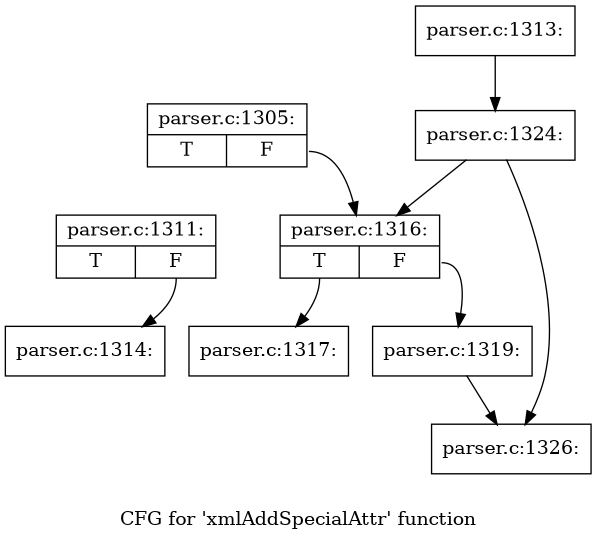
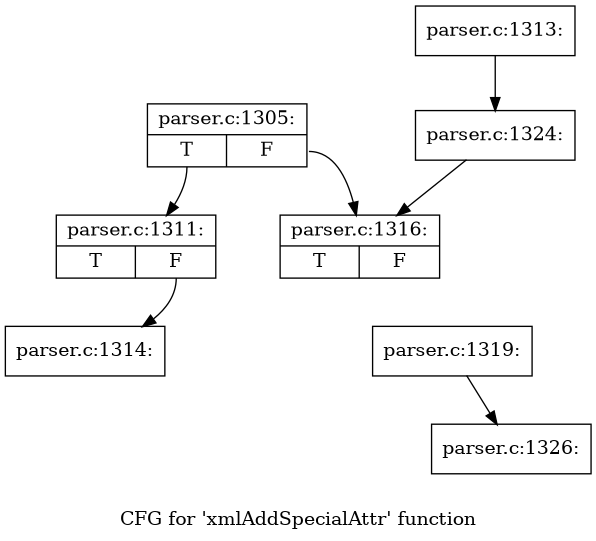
edge "parser.c:1305:" -> "parser.c:1311:": added
edge "parser.c:1316:" -> "parser.c:1319:": removed
edge "parser.c:1324:" -> "parser.c:1326:": removed
node "parser.c:1317:": removed
